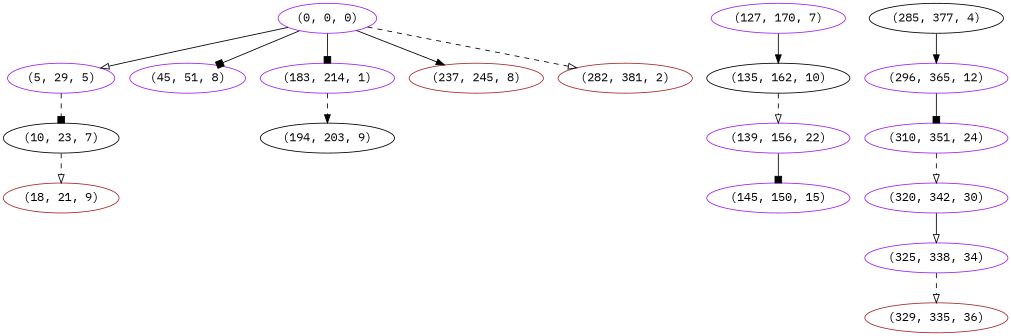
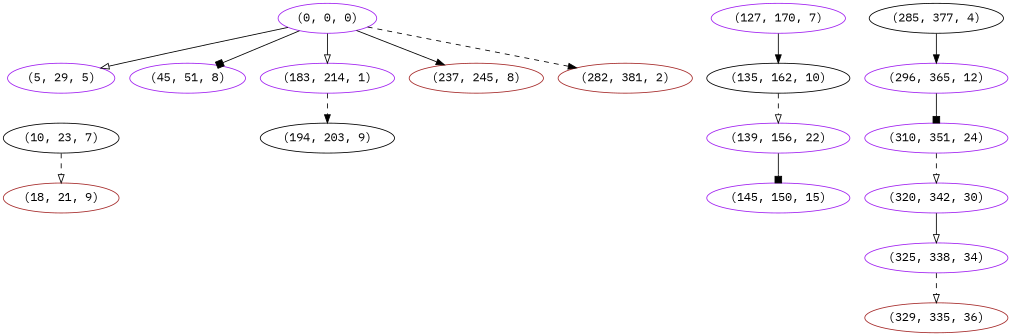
edge "(0, 0, 0)" -> "(183, 214, 1)": arrowhead box -> onormal
edge "(0, 0, 0)" -> "(282, 381, 2)": arrowhead onormal -> normal
edge "(5, 29, 5)" -> "(10, 23, 7)": removed
